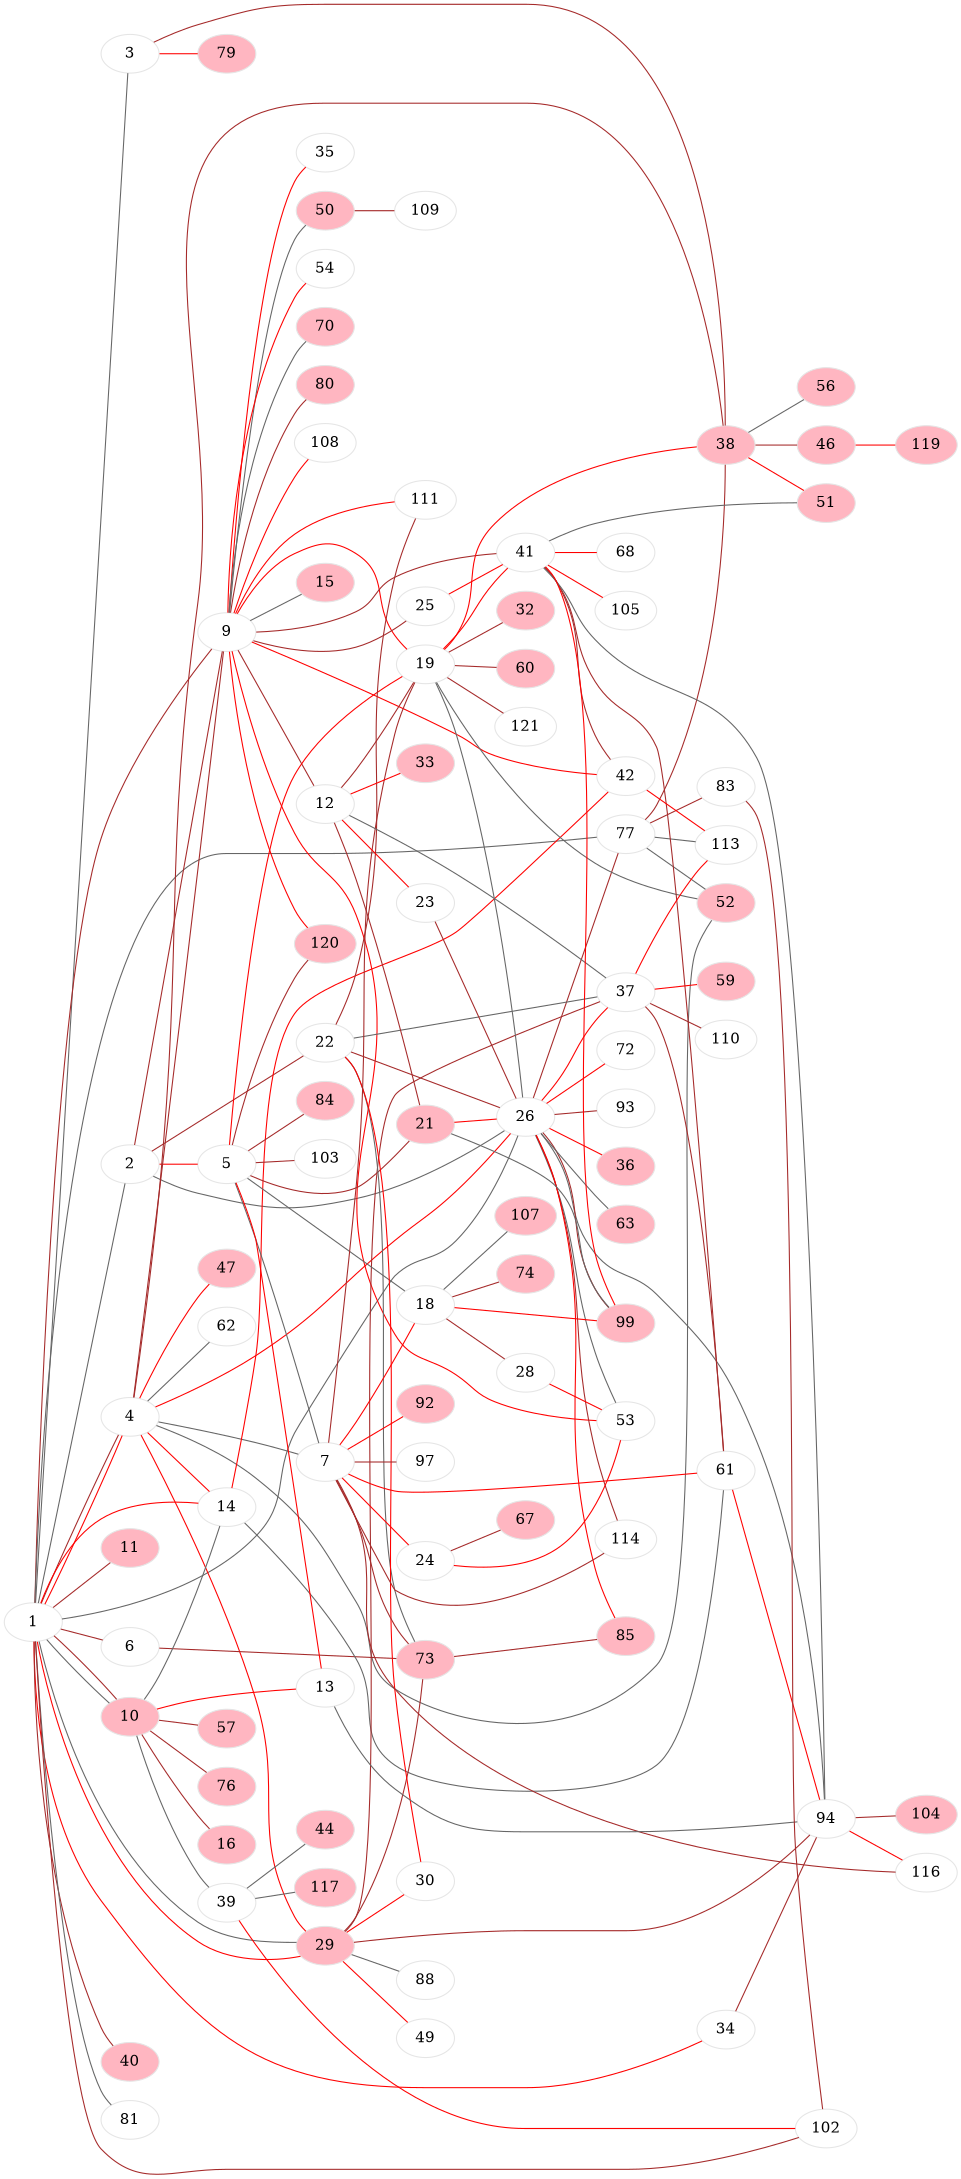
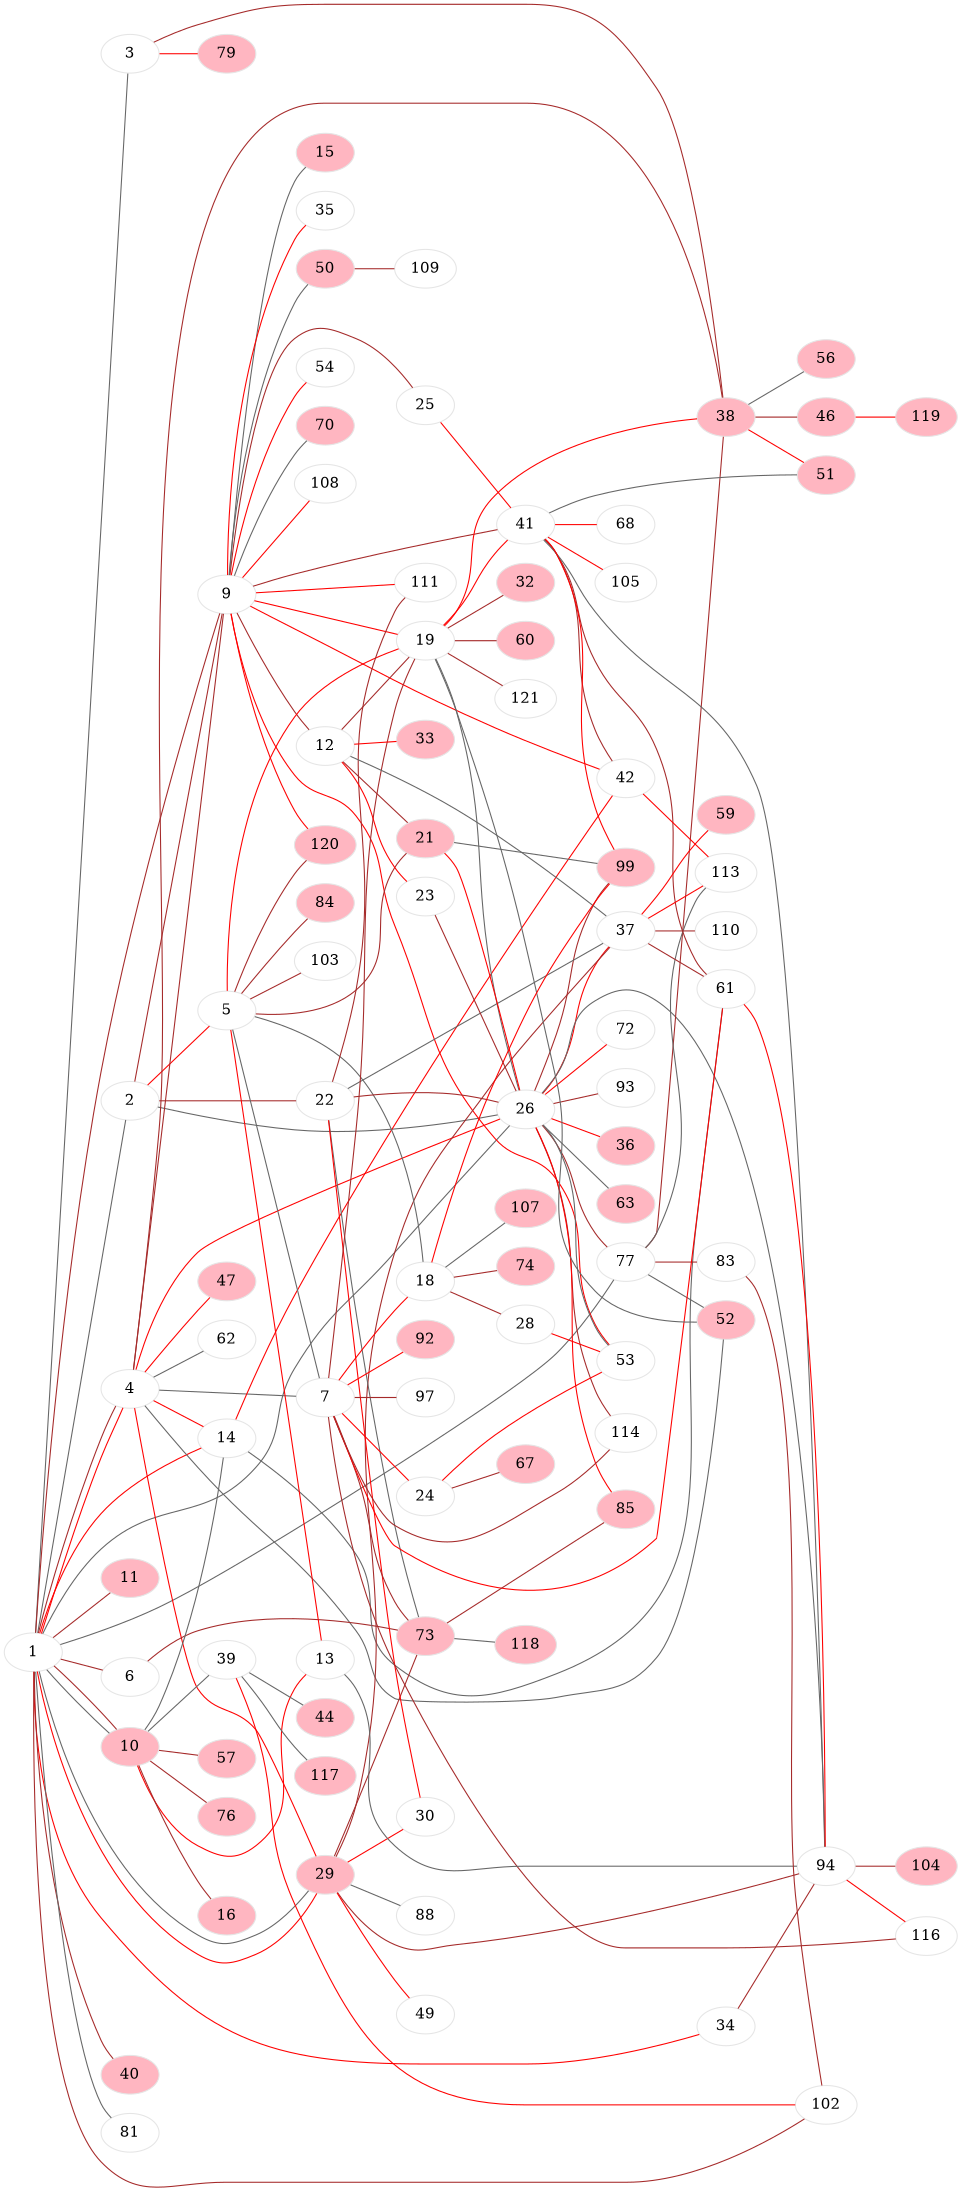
node "80": removed
node "118": added
